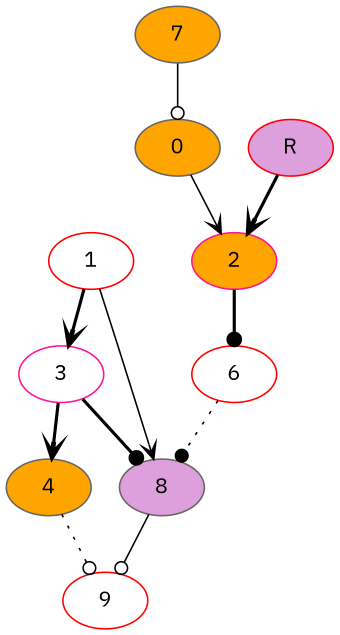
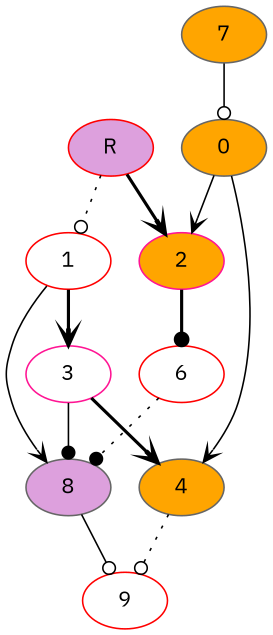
edge "R" -> "1": added
edge "0" -> "4": added
edge "3" -> "8": style bold -> solid
